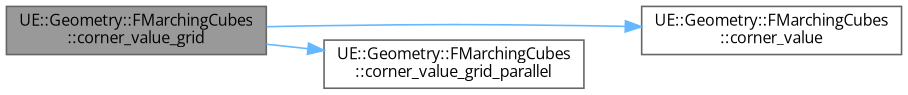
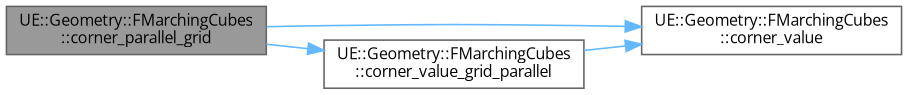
node "UE::Geometry::FMarchingCubes ::corner_value_grid": label "UE::Geometry::FMarchingCubes ::corner_value_grid" -> "UE::Geometry::FMarchingCubes ::corner_parallel_grid"
edge "UE::Geometry::FMarchingCubes ::corner_value_grid_parallel" -> "UE::Geometry::FMarchingCubes ::corner_value": added
